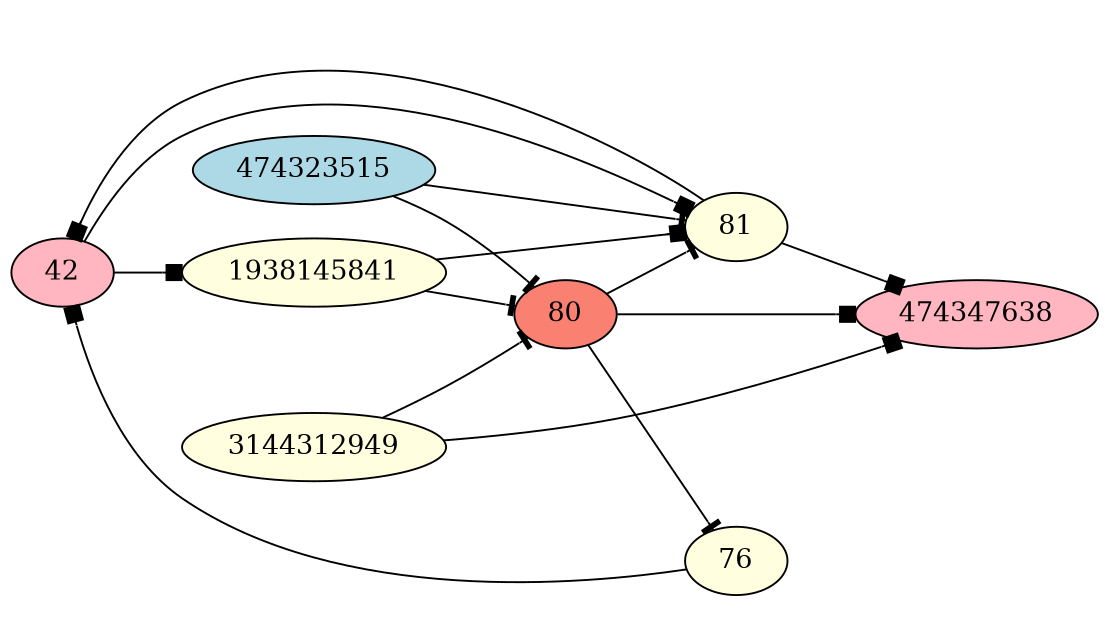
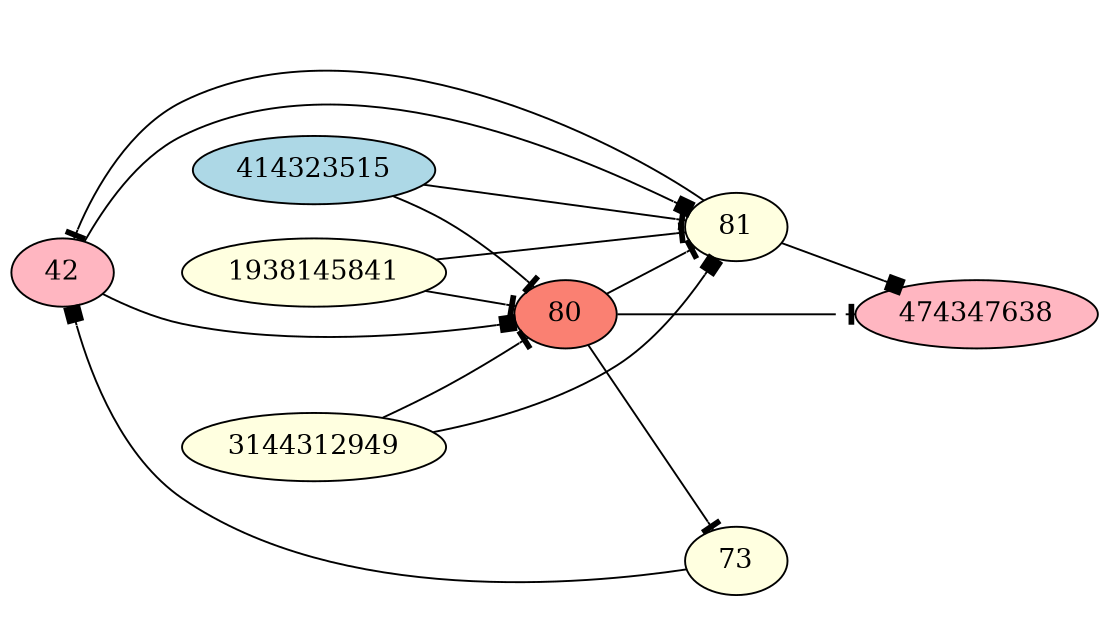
edge "81" -> "42": arrowhead box -> tee
node "474323515": label "474323515" -> "414323515"
edge "1938145841" -> "81": arrowhead box -> tee
edge "42" -> "1938145841": now "42" -> "80"
edge "80" -> "474347638": arrowhead box -> tee
edge "3144312949" -> "474347638": now "3144312949" -> "81"
node "76": label "76" -> "73"
